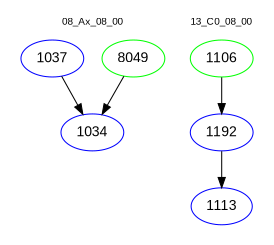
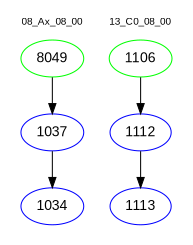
edge "8049" -> "1034": now "8049" -> "1037"
node "1192": label "1192" -> "1112"
